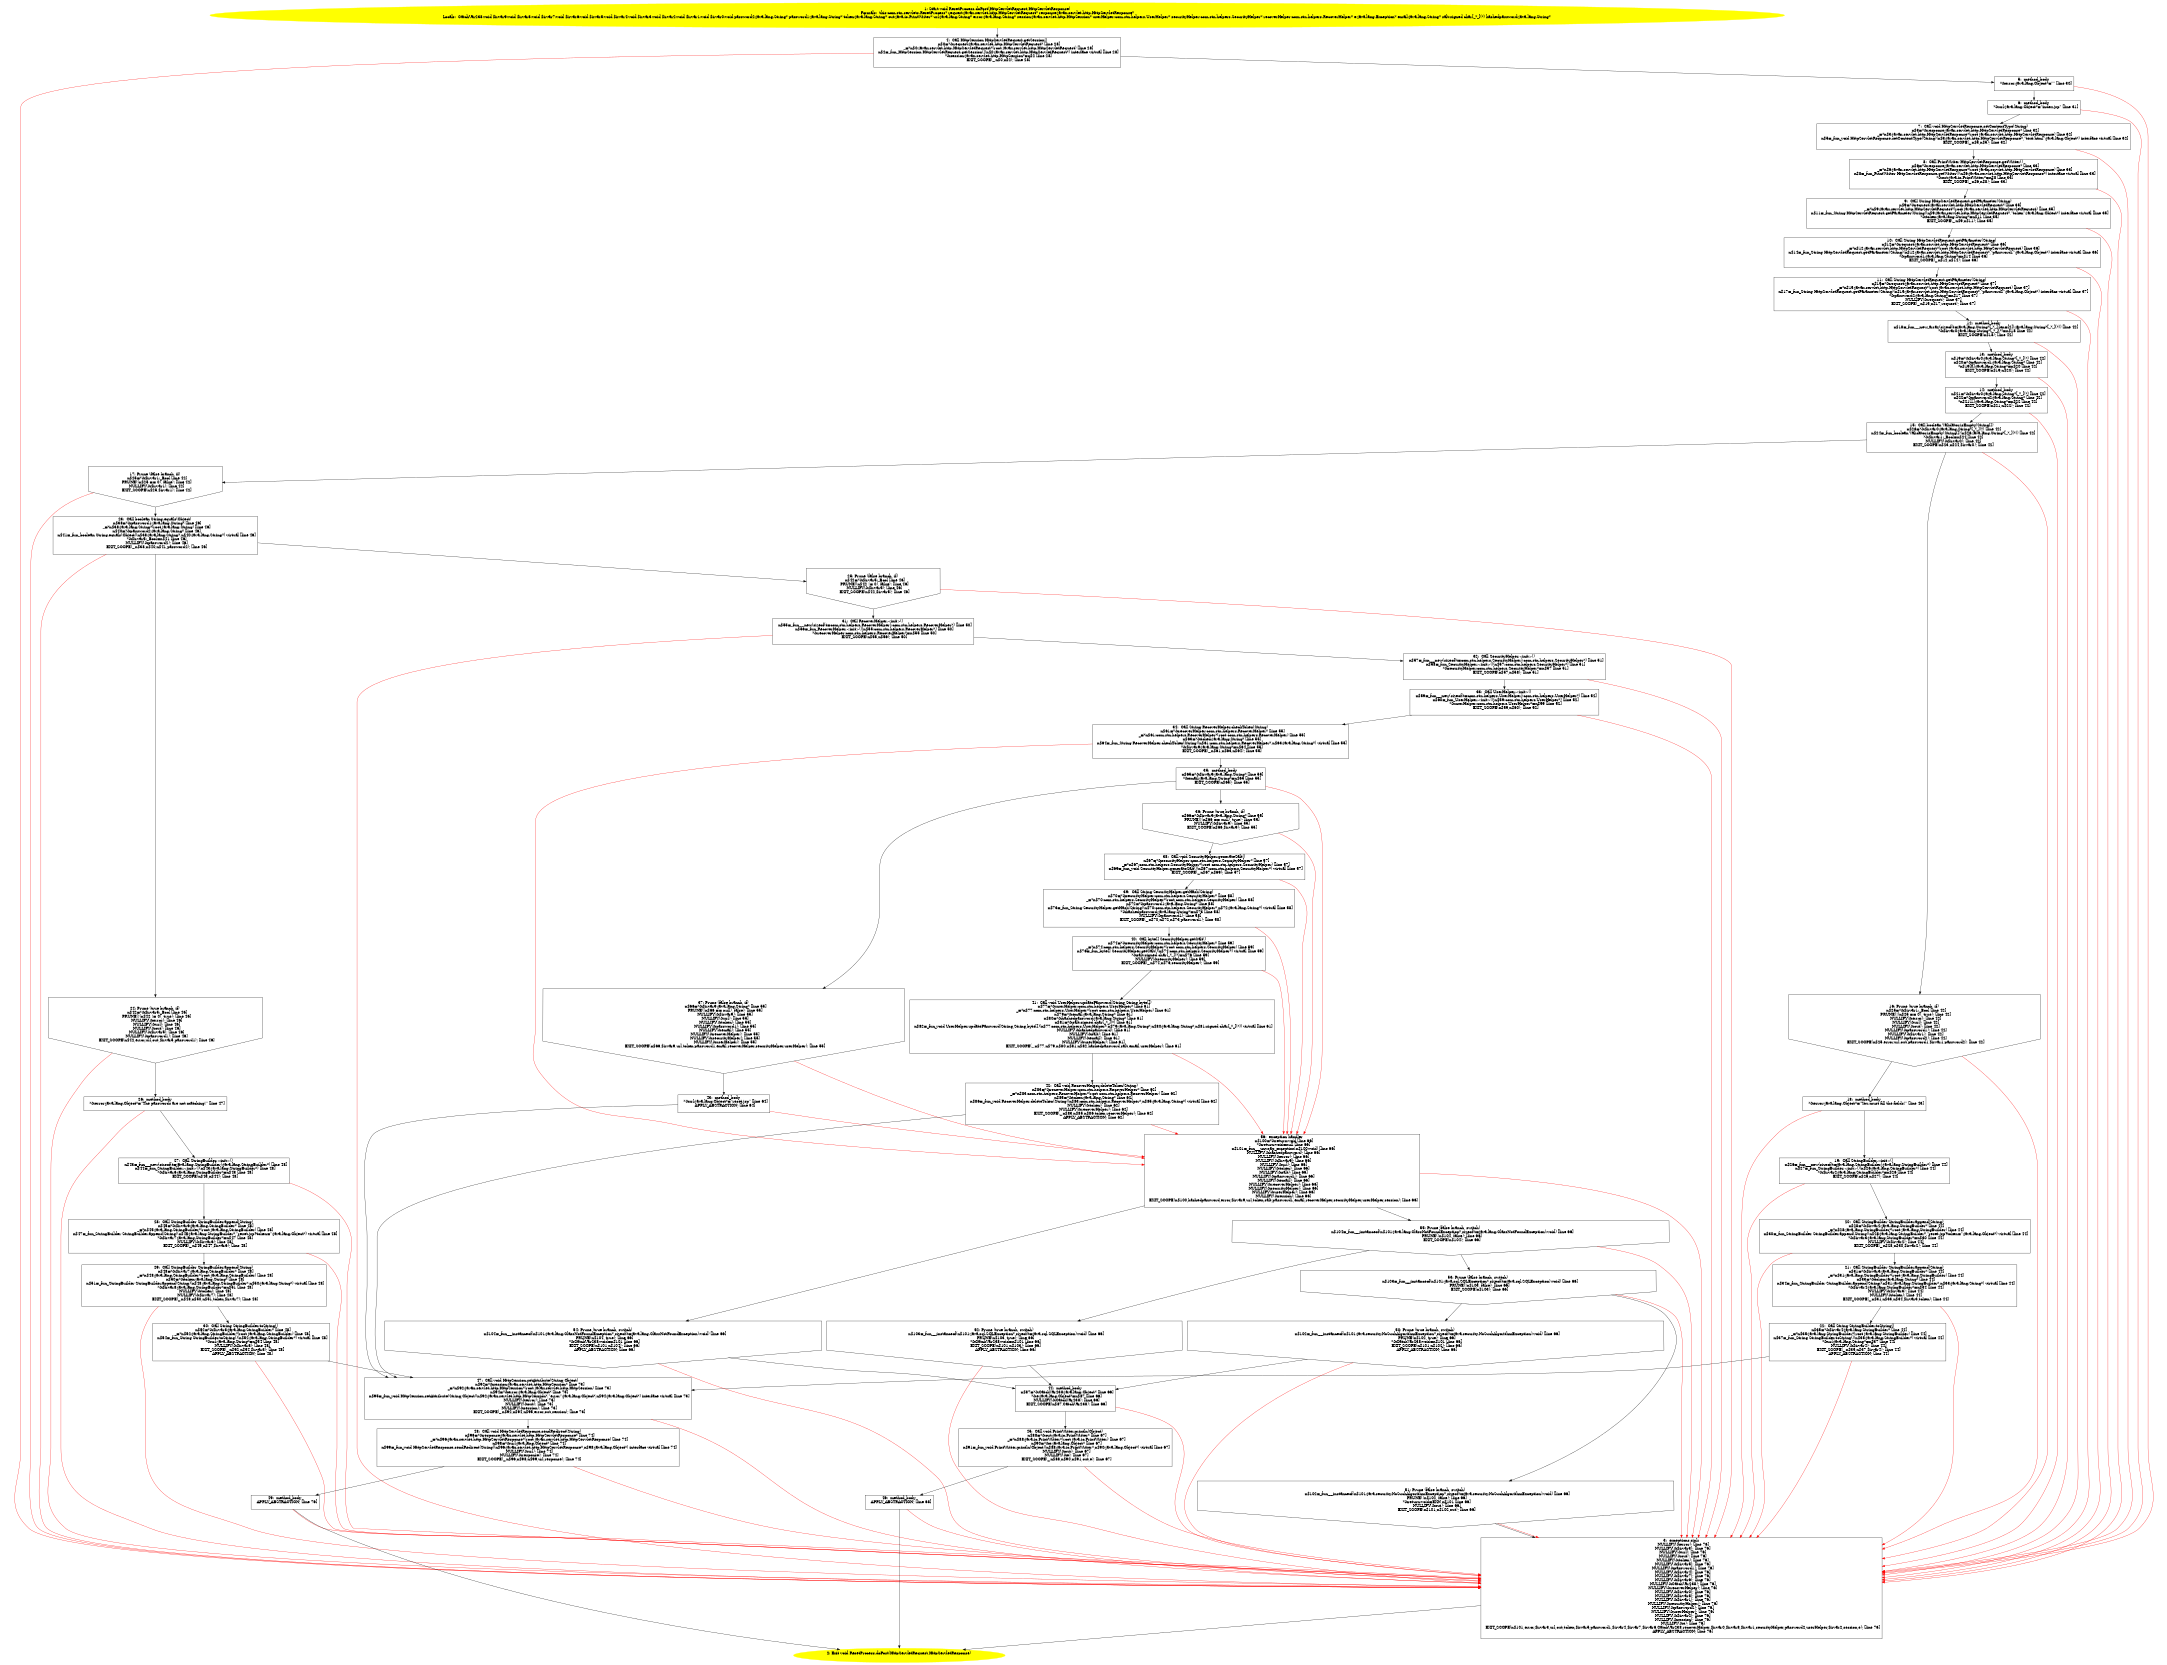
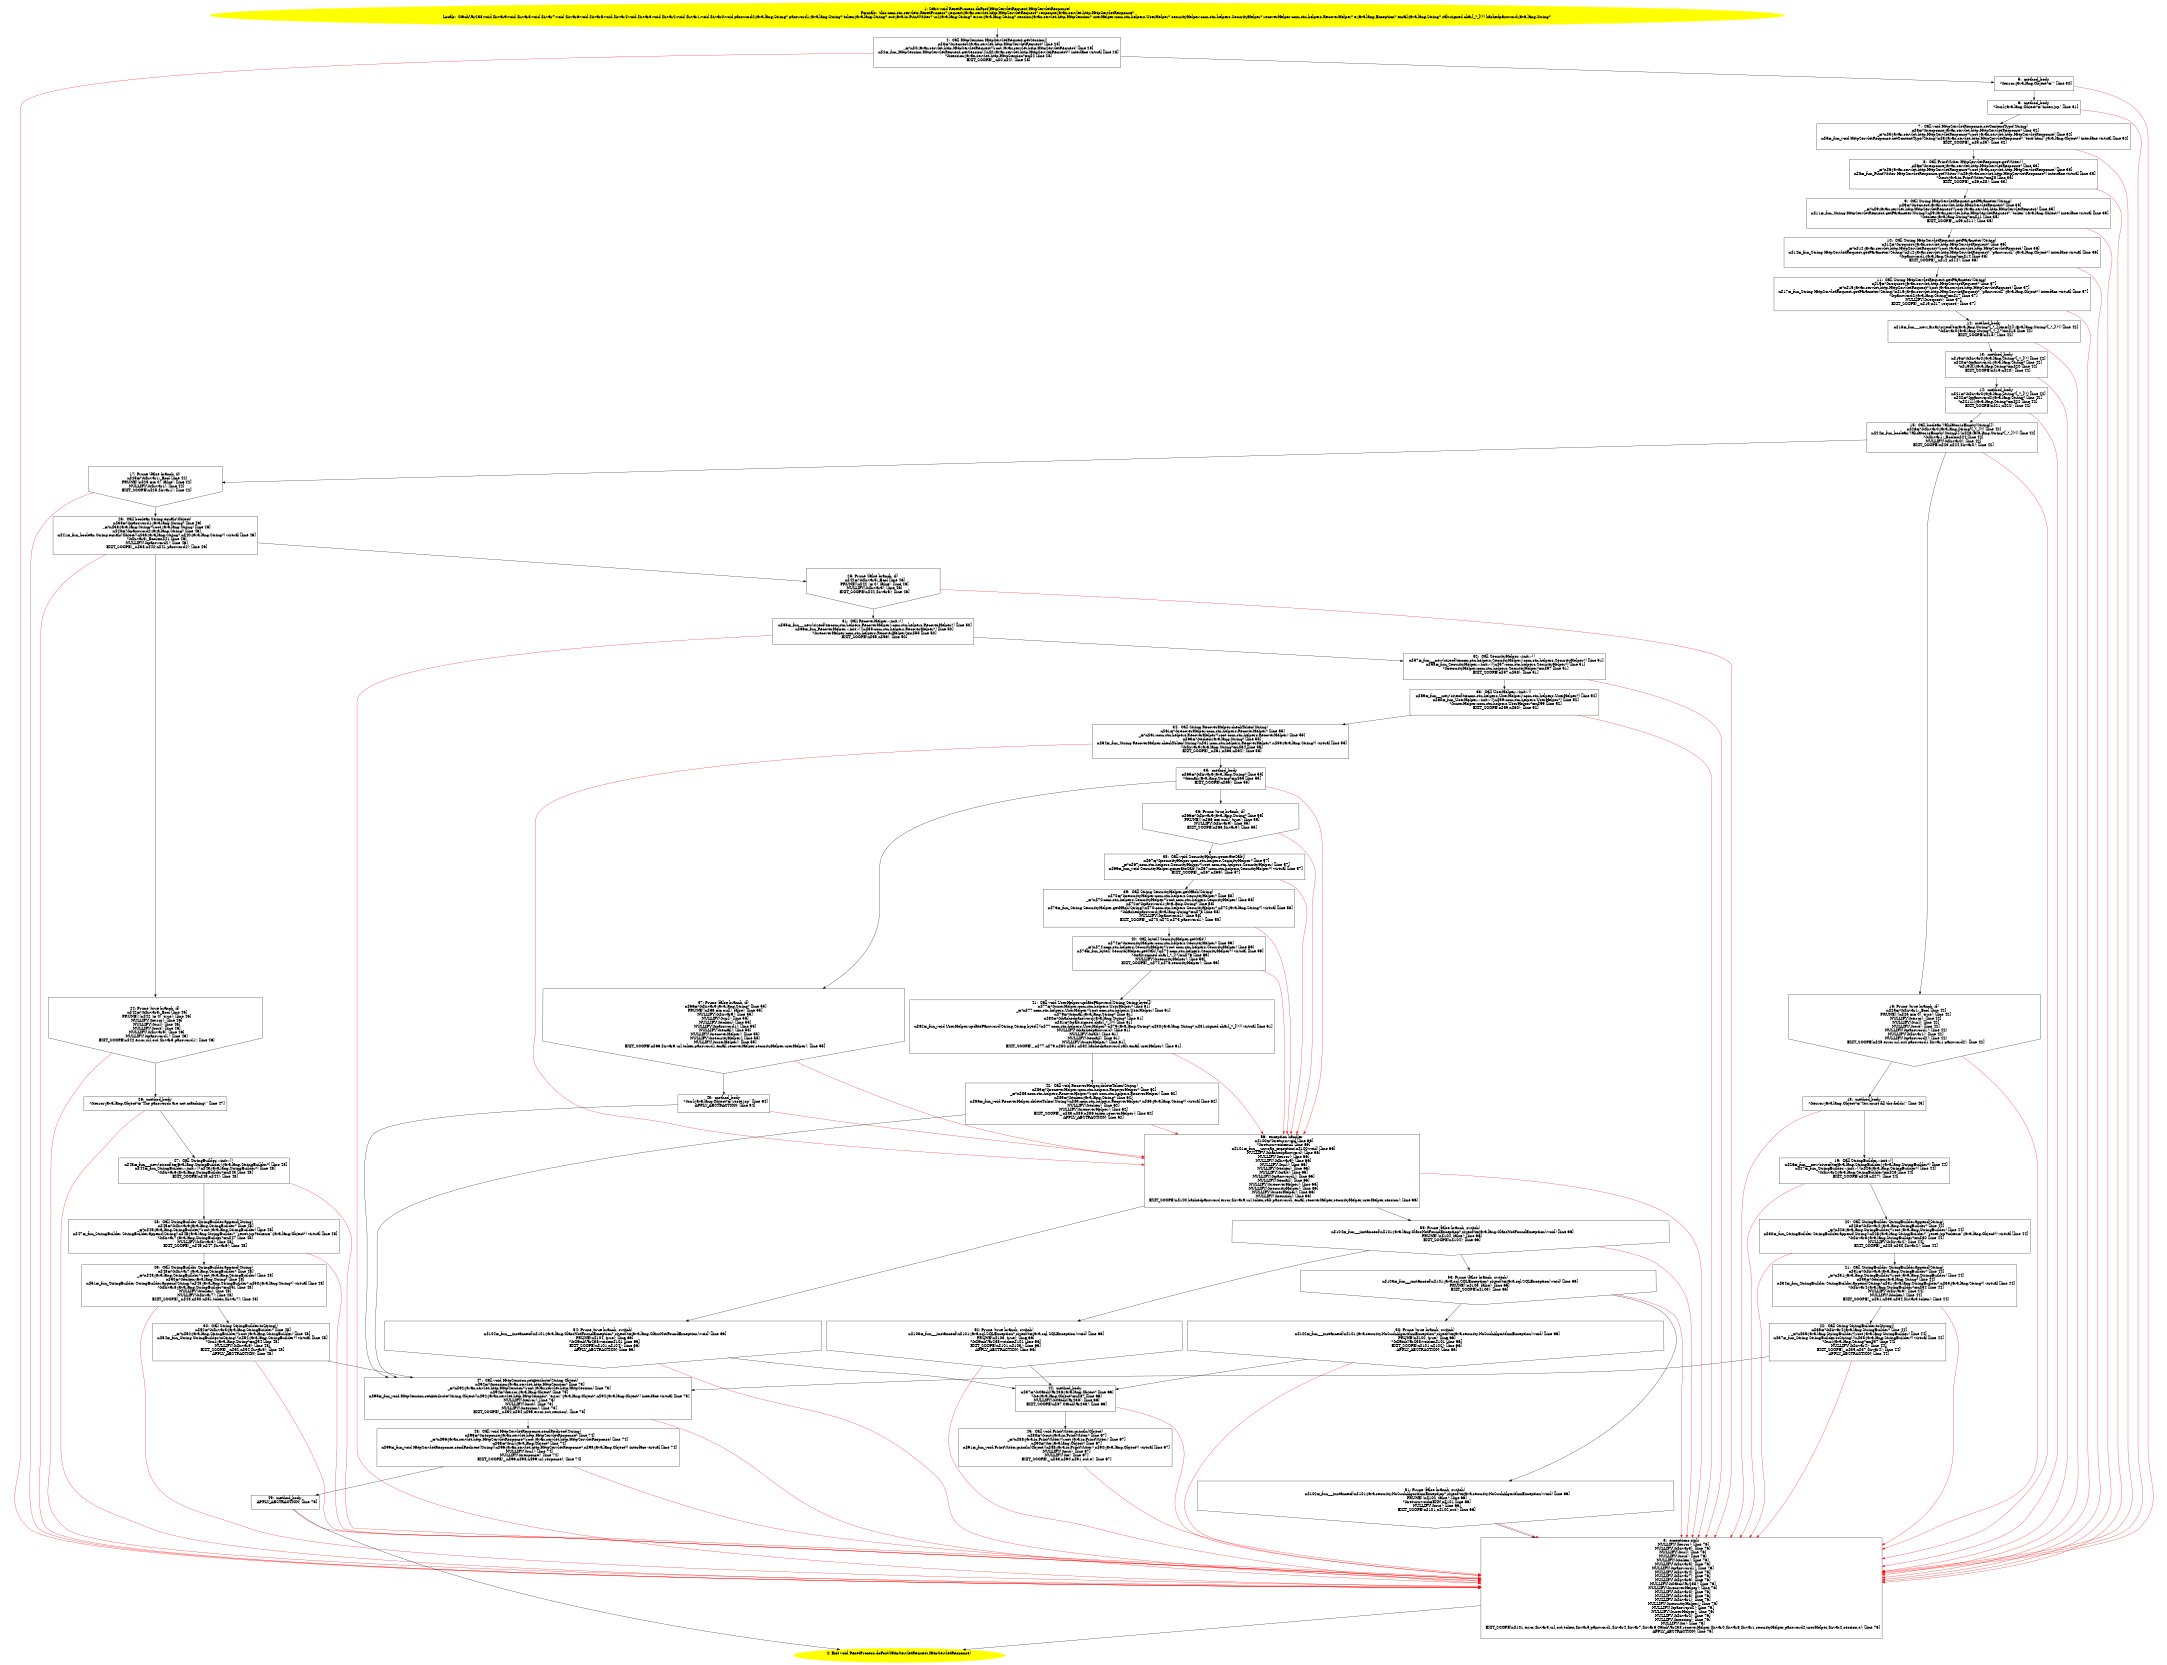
node "46:  method_body APPLY_ABSTRACTION; [line 68]": removed
